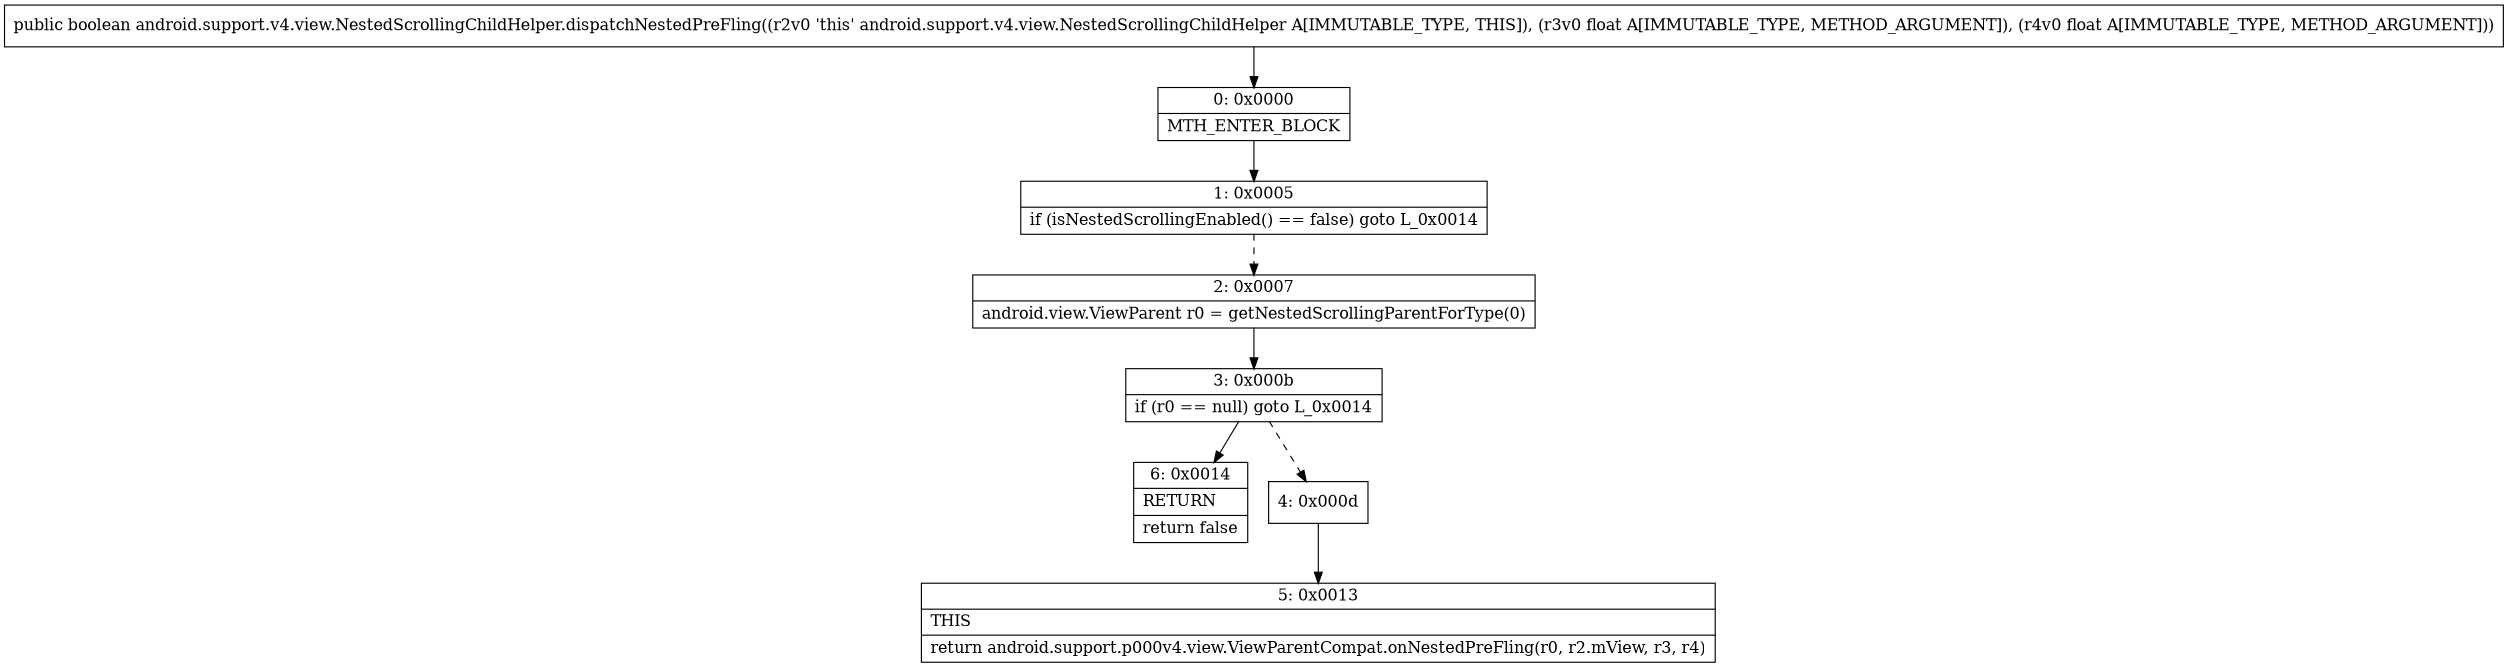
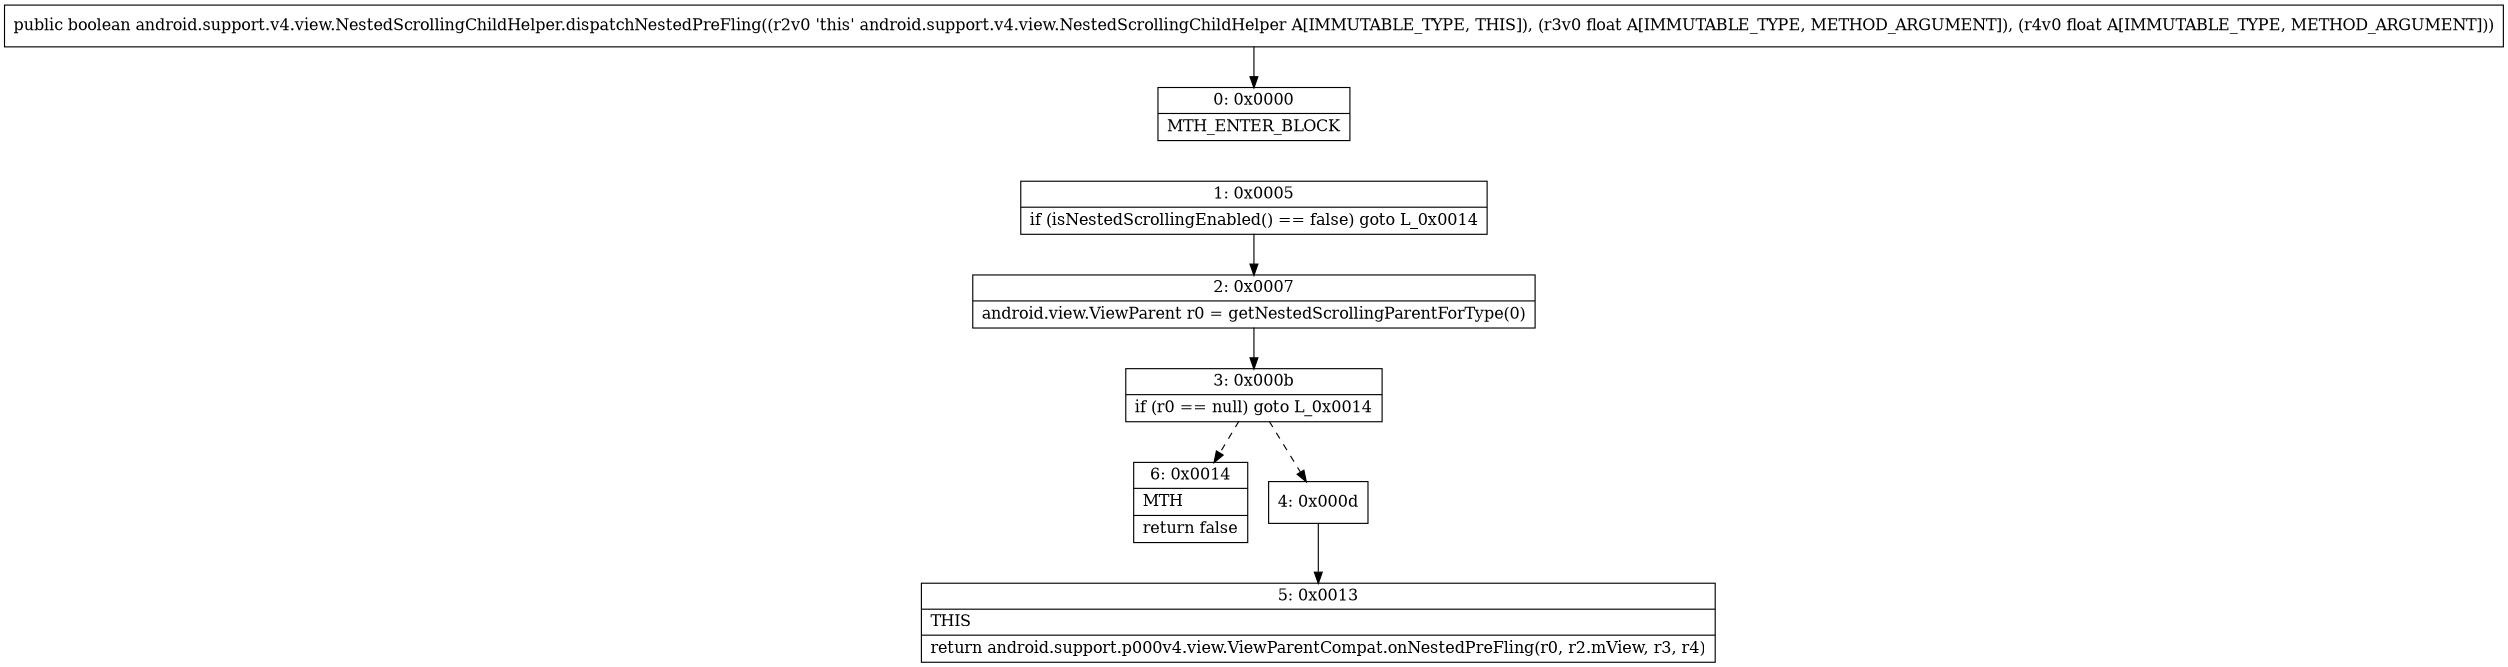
edge "0: 0x0000" -> "1: 0x0005": removed
edge "1: 0x0005" -> "2: 0x0007": style dashed -> solid
edge "3: 0x000b" -> "6: 0x0014": style solid -> dashed
node "6: 0x0014": text "RETURN" -> "MTH"
